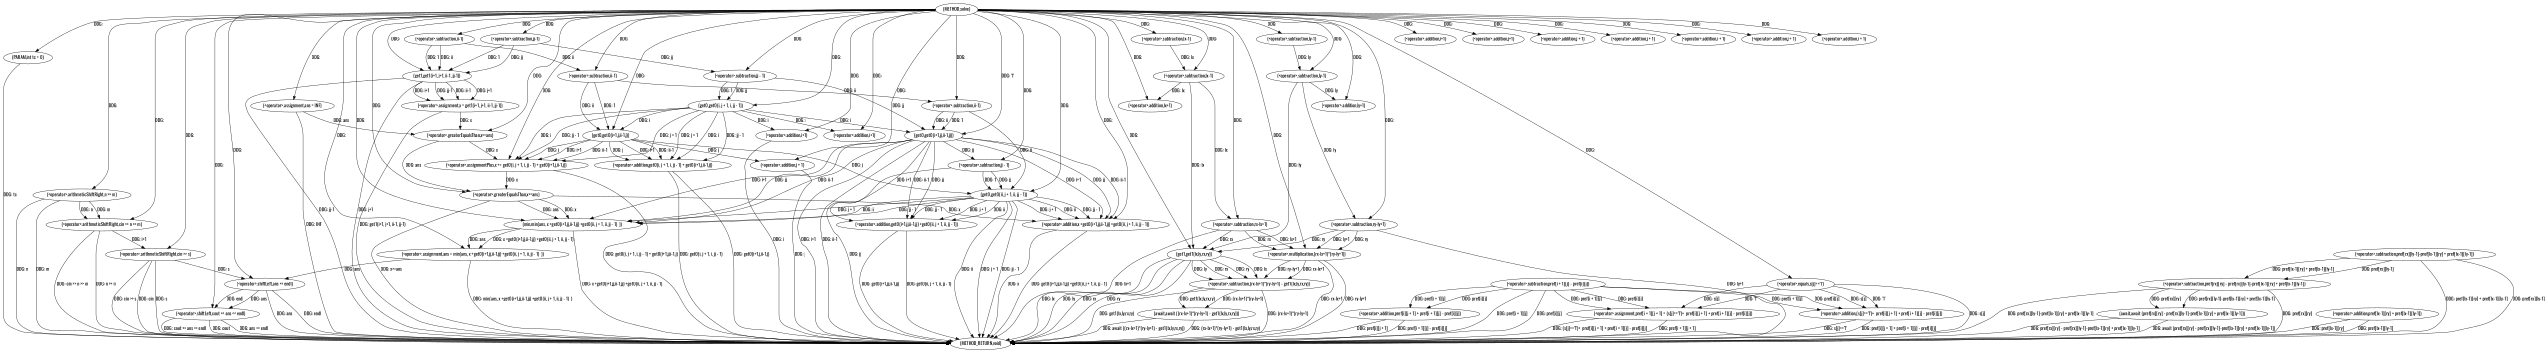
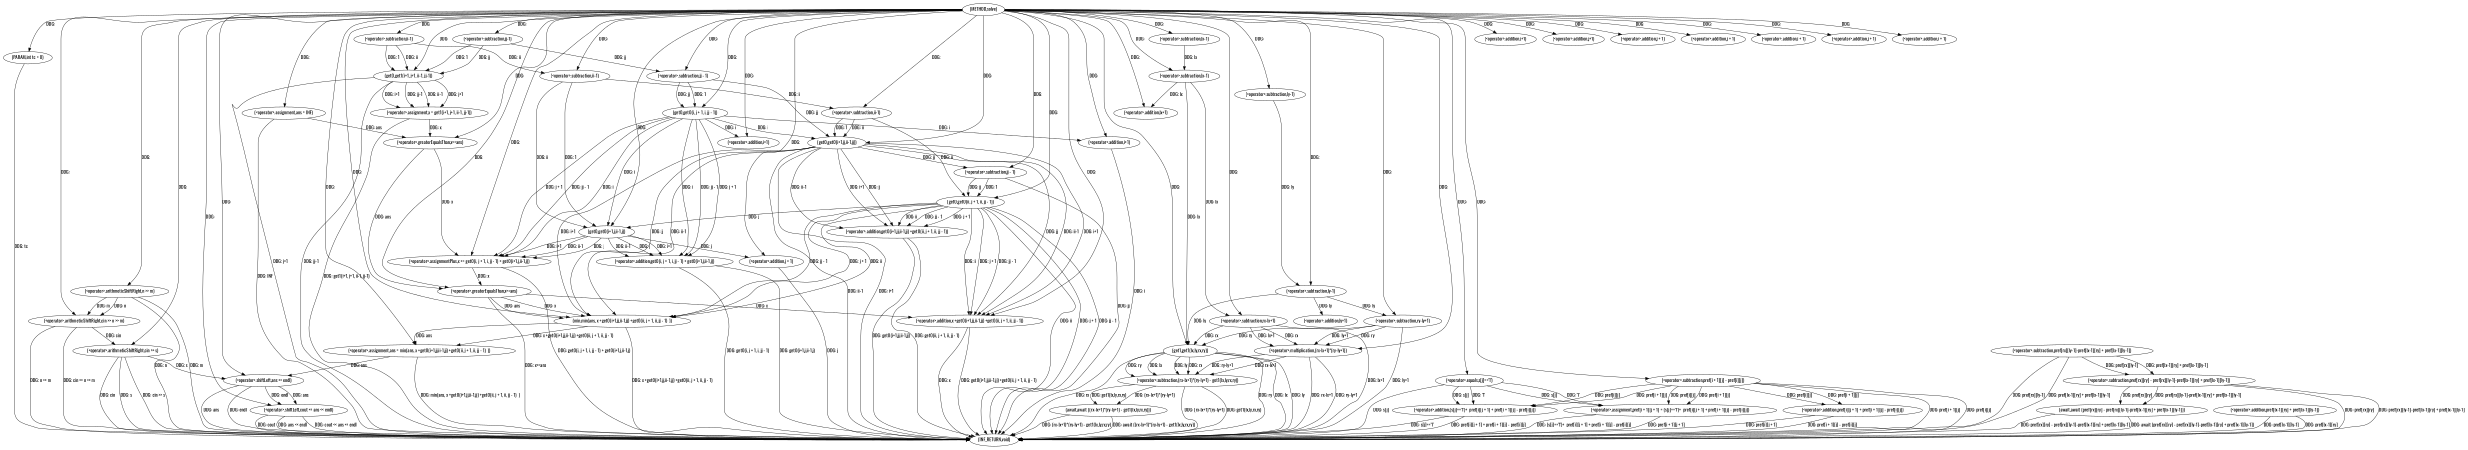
edge "(METHOD,solve)" -> "(<operator>.addition,ly+1)": now "(METHOD,solve)" -> "(<operator>.subtraction,pref[i + 1][j] - pref[i][j])"
node "(get1,get1(i+1, j+1, ii-1, jj-1))": label "(get1,get1(i+1, j+1, ii-1, jj-1))" -> "(get0,get1(i+1, j+1, ii-1, jj-1))"
edge "(METHOD,solve)" -> "(get0,get0(i+1,jj,ii-1,jj))": label "DDG: '1'" -> "DDG: "
edge "(get0,get0(i+1,j,ii-1,j))" -> "(get0,get0(ii, j + 1, ii, jj - 1))": reversed
edge "(<operator>.arithmeticShiftRight,cin >> n >> m)" -> "(<operator>.arithmeticShiftRight,cin >> s)": label "DDG: i+1" -> "DDG: cin"
node "(METHOD_RETURN,void)": label "(METHOD_RETURN,void)" -> "(INF_RETURN,void)"
